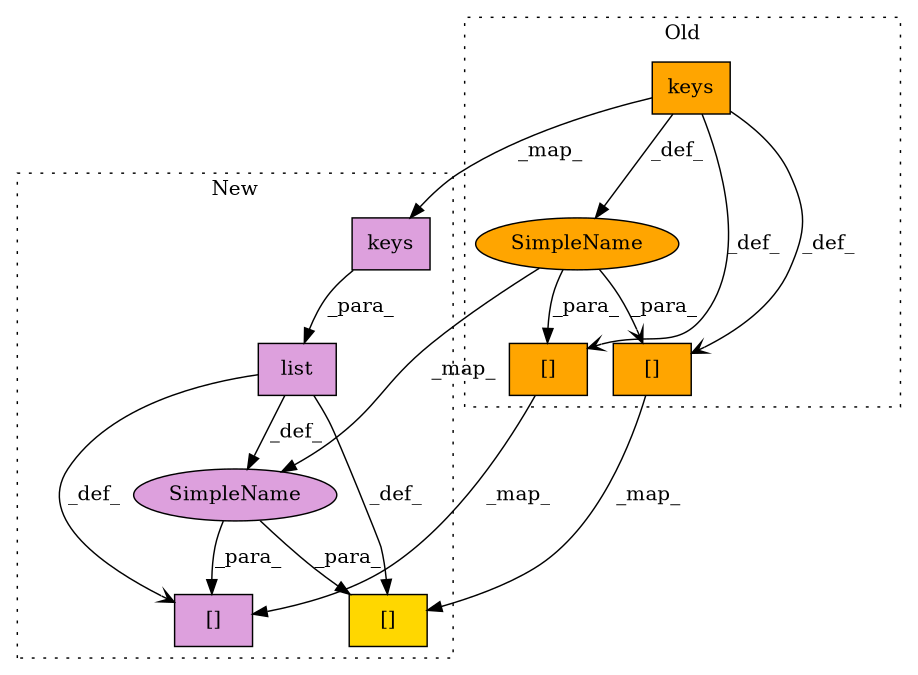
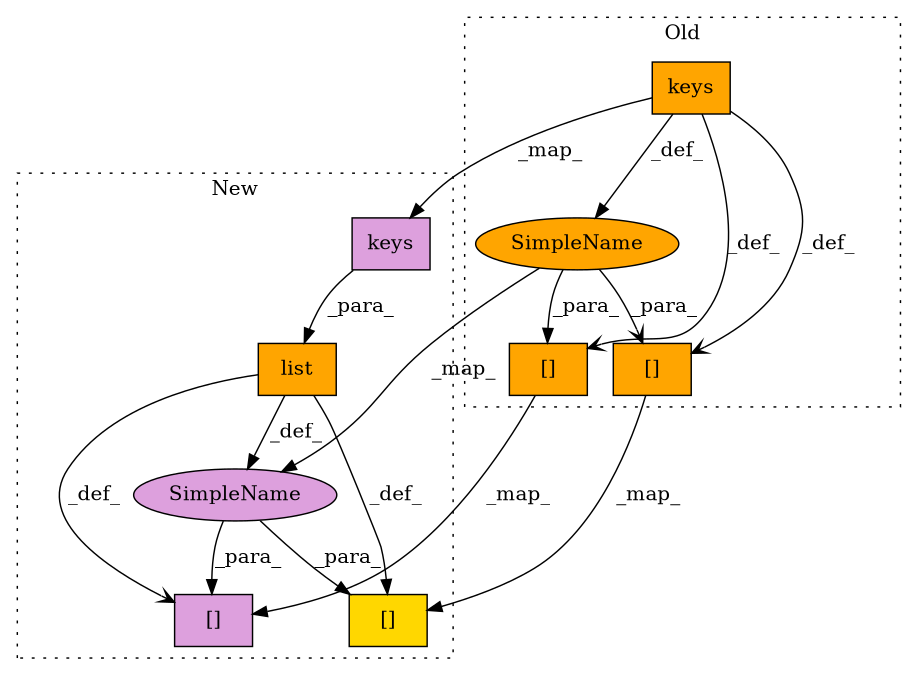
node "list": fillcolor plum -> orange
